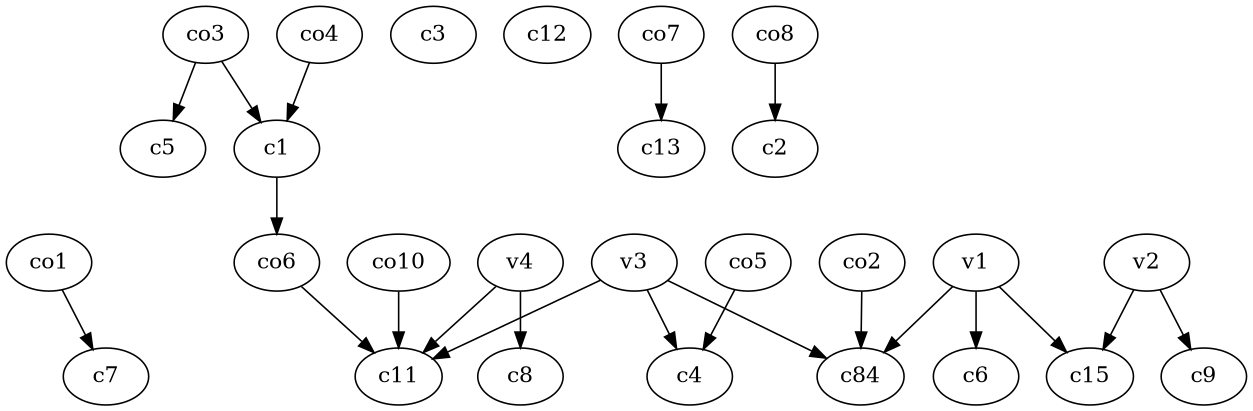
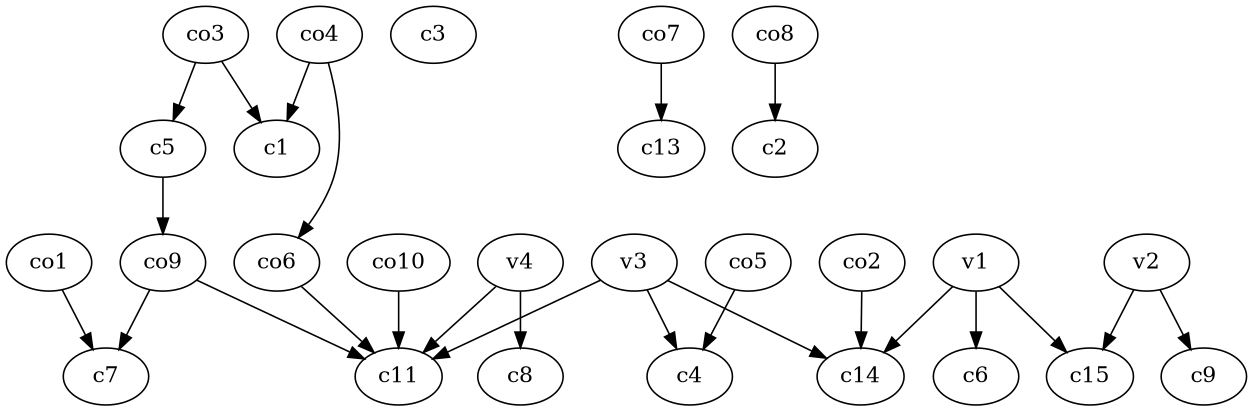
node "c12": removed
edge "c1" -> "co6": now "co4" -> "co6"
node "co9": added
node "c84": label "c84" -> "c14"
